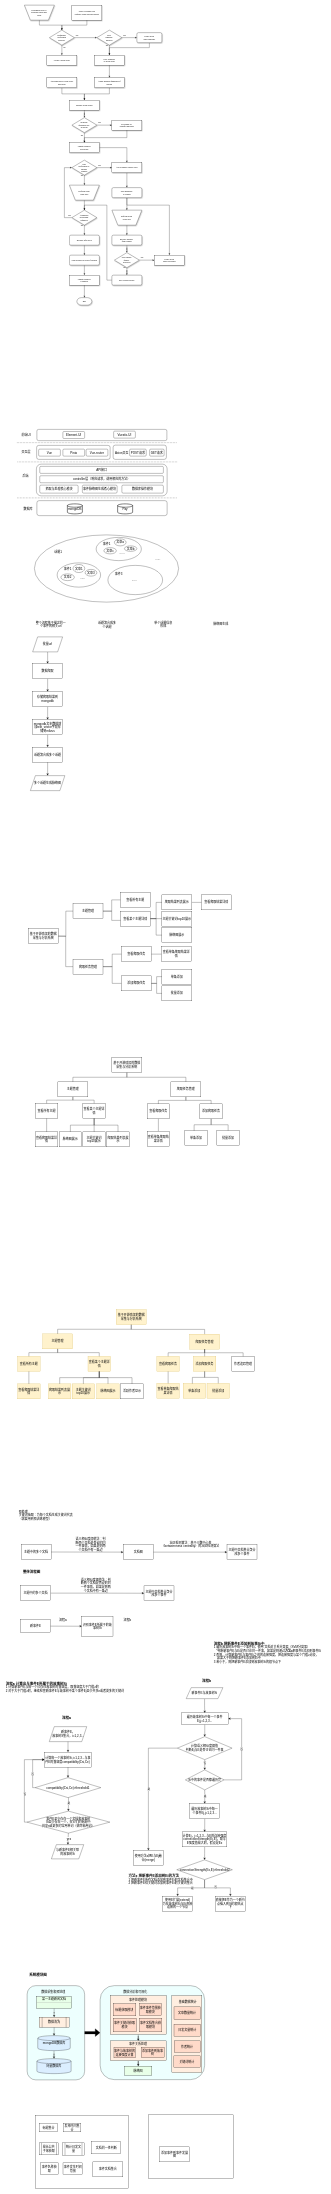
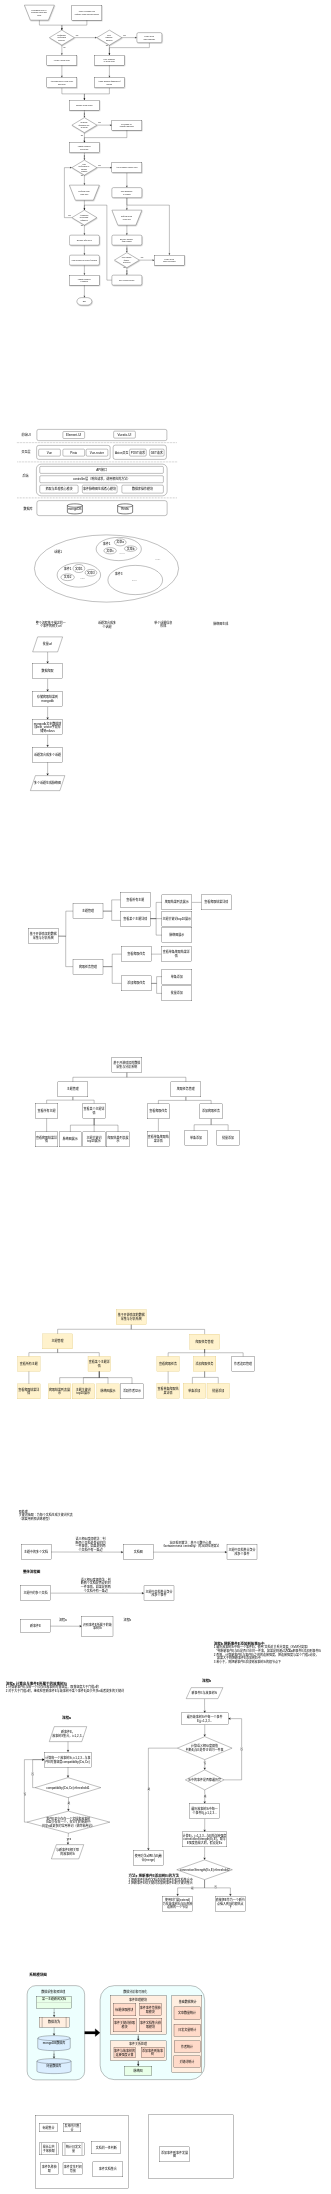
edge "Create a work order" -> "Add materials to work order processes": added
edge "Change status to In Process" -> "Add or adjust vendor costs": now "Change status to In Process" -> "Step performed by outside vendor?"
node "Pay": label "Pay" -> "Redis"
